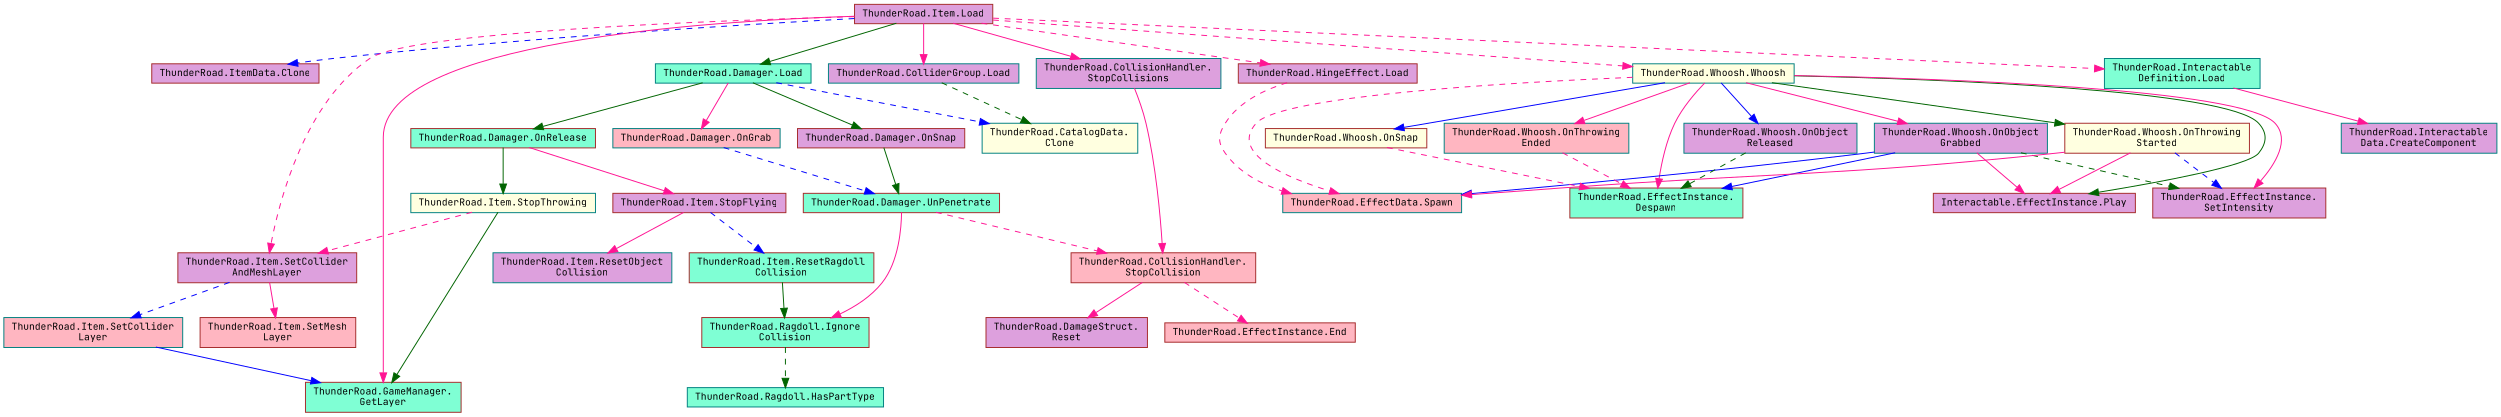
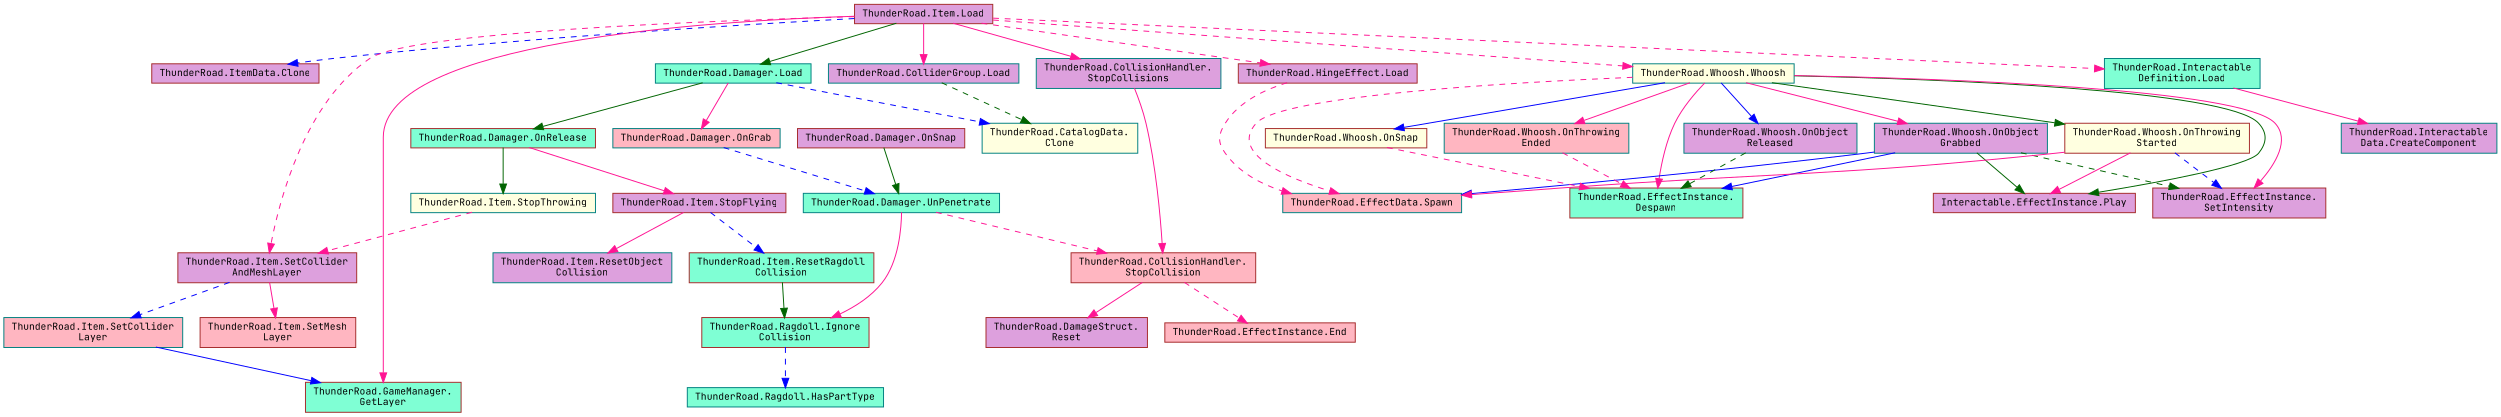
edge "ThunderRoad.Damager.Load" -> "ThunderRoad.Damager.OnSnap": removed
edge "ThunderRoad.Whoosh.OnObject Grabbed" -> "Interactable.EffectInstance.Play": color deeppink -> darkgreen
node "ThunderRoad.Damager.UnPenetrate": color brown -> teal
edge "ThunderRoad.Item.StopThrowing" -> "ThunderRoad.GameManager. GetLayer": removed
edge "ThunderRoad.Ragdoll.Ignore Collision" -> "ThunderRoad.Ragdoll.HasPartType": color darkgreen -> blue
